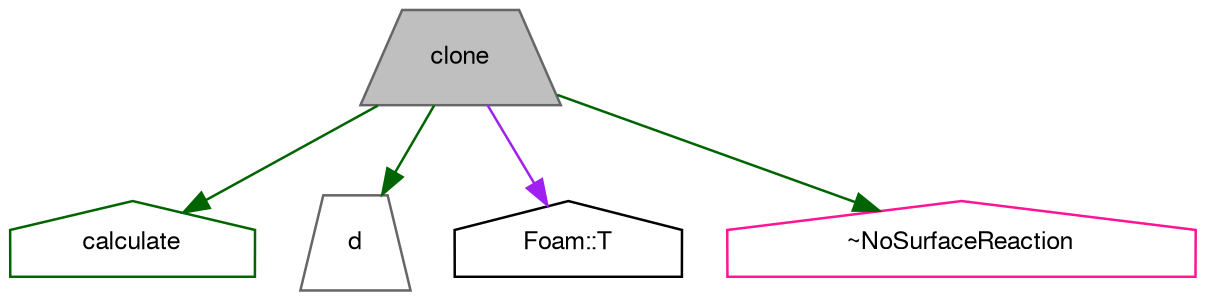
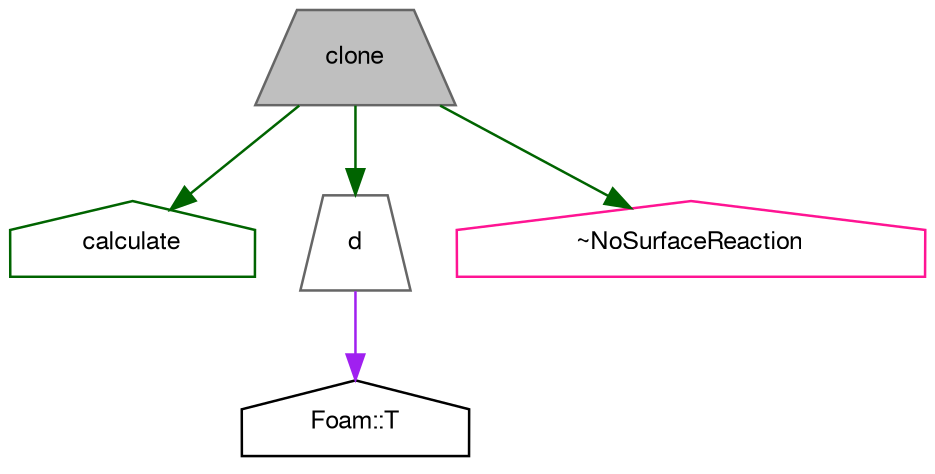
edge "clone" -> "Foam::T": now "d" -> "Foam::T"
